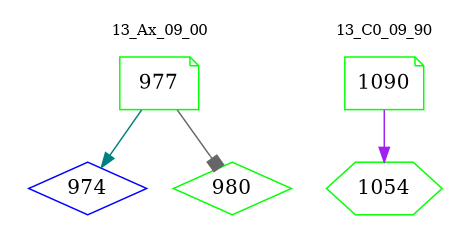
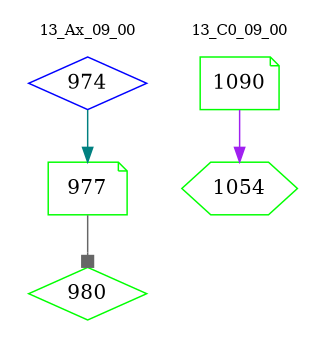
cluster "13_C0_09_90": label "13_C0_09_90" -> "13_C0_09_00"
edge "977" -> "974": reversed
